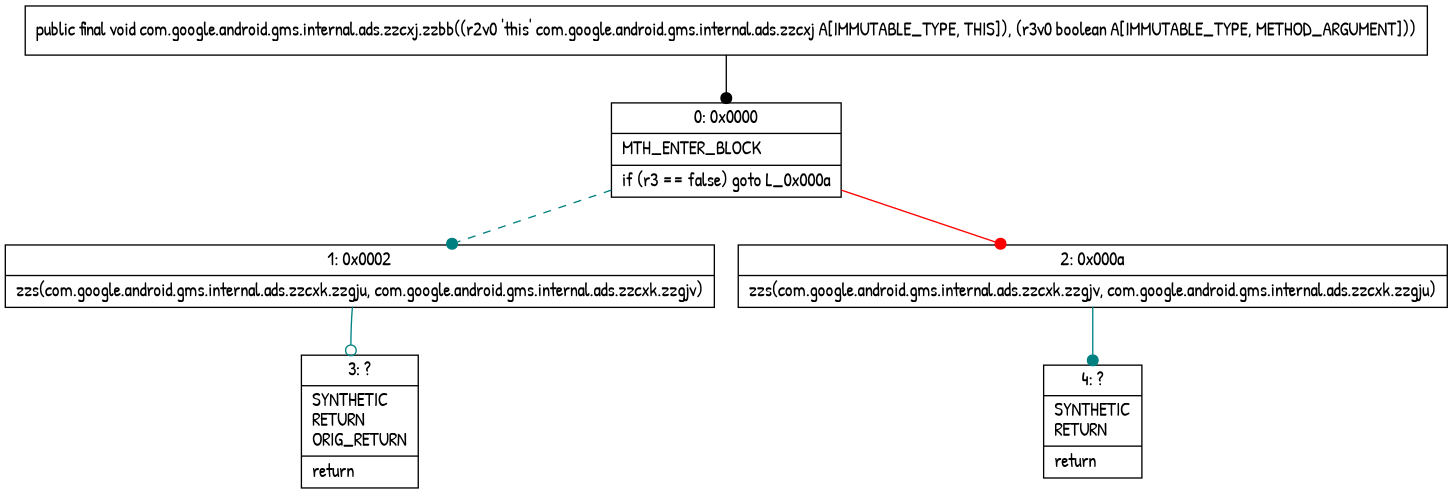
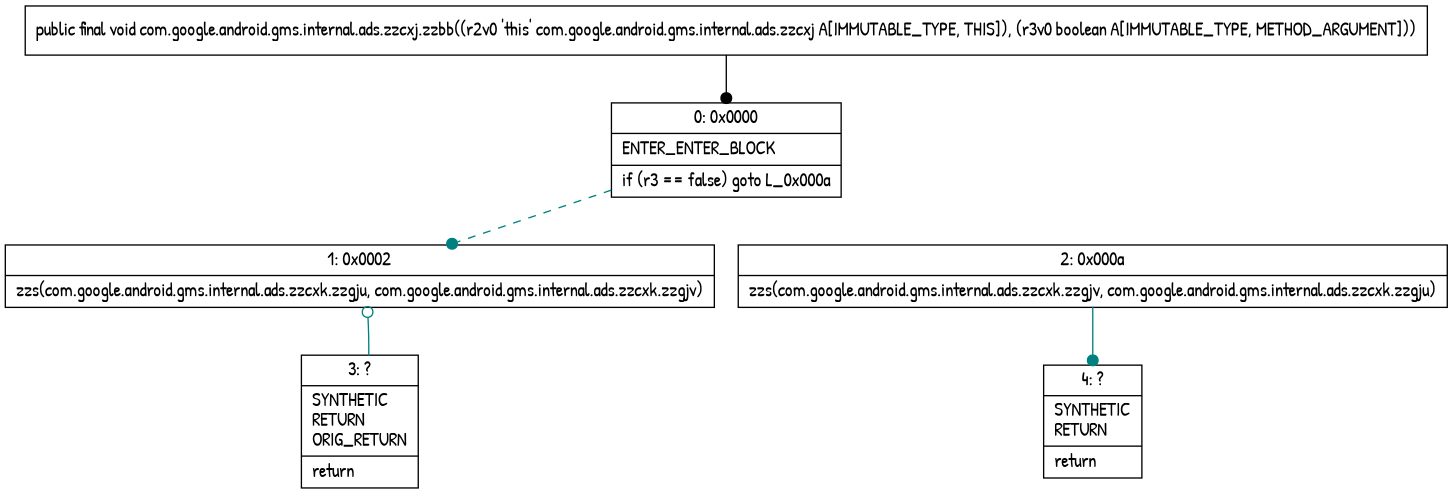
node "0: 0x0000": text "MTH_ENTER_BLOCK" -> "ENTER_ENTER_BLOCK"
edge "0: 0x0000" -> "2: 0x000a": removed
edge "1: 0x0002" -> "3: ?": reversed
